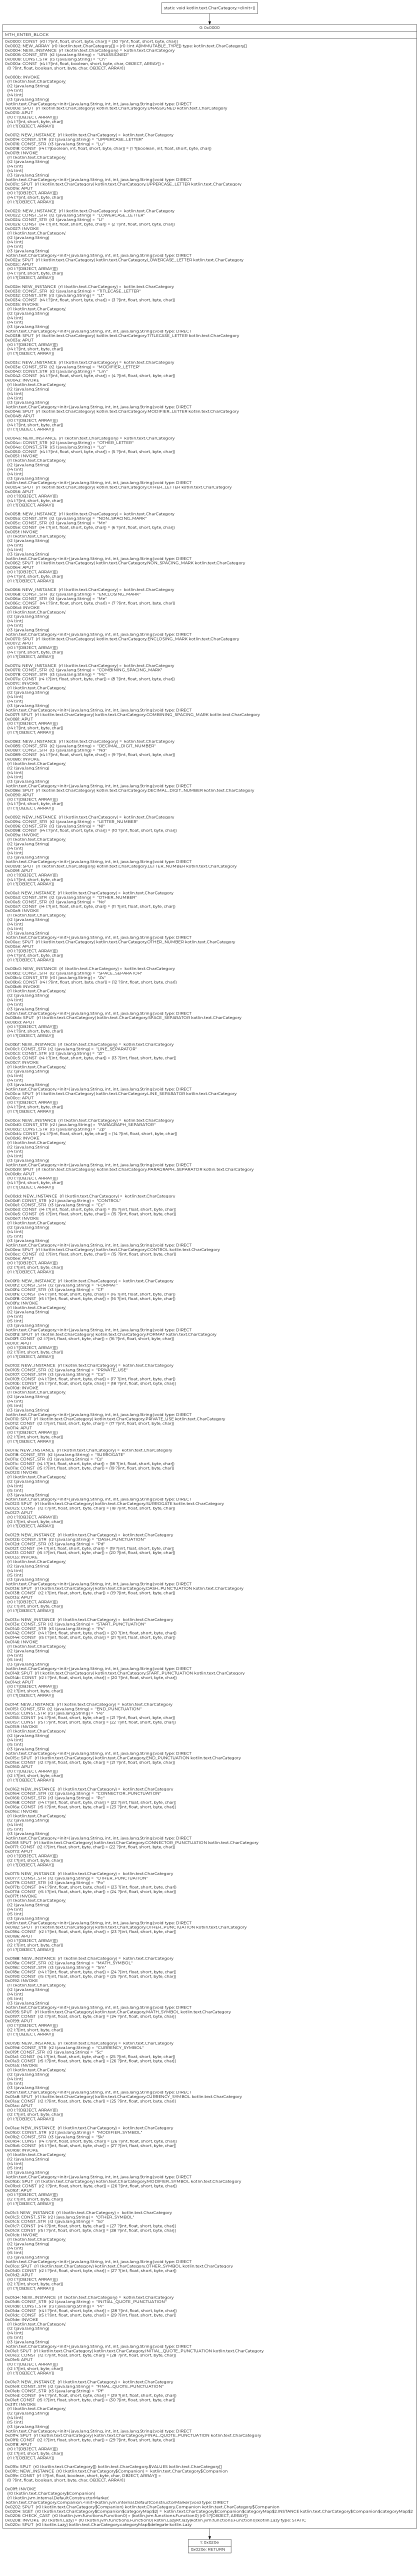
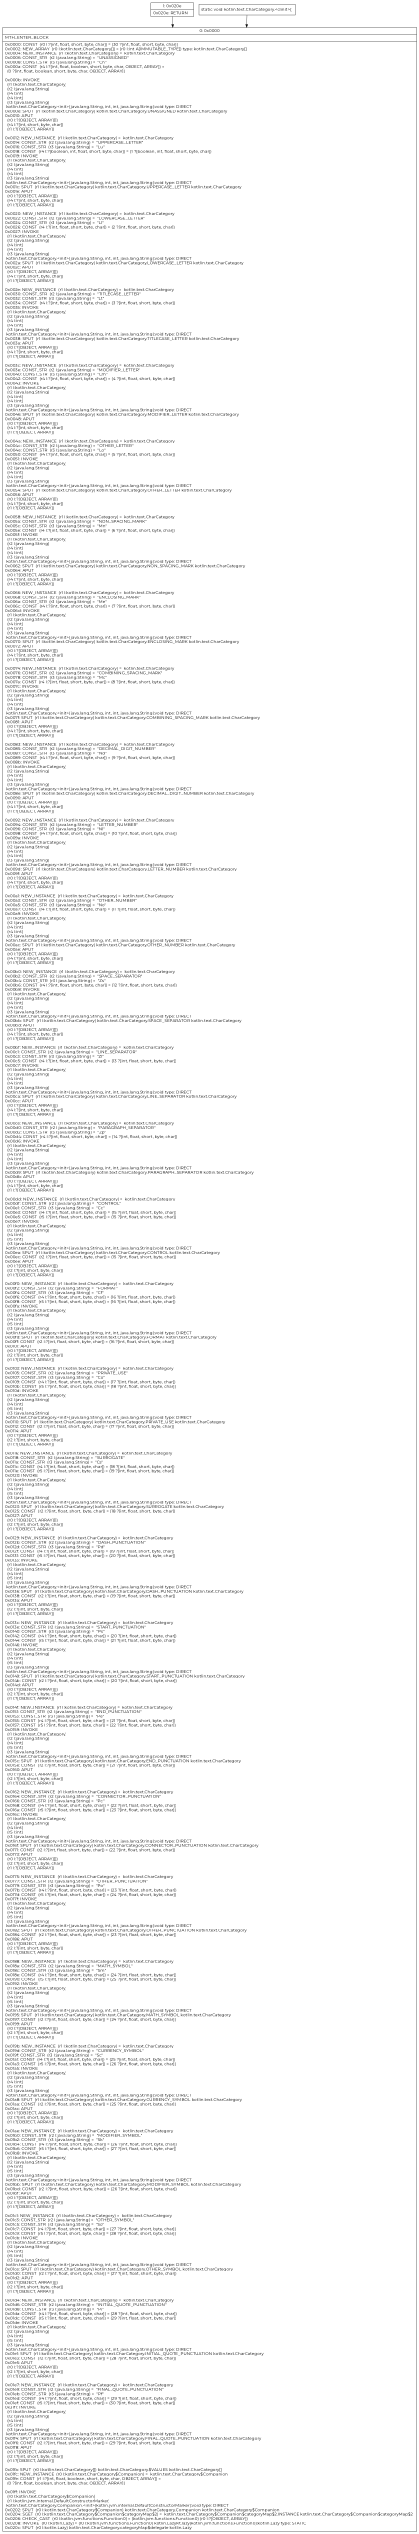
edge "0: 0x0000" -> "1: 0x020e": reversed
